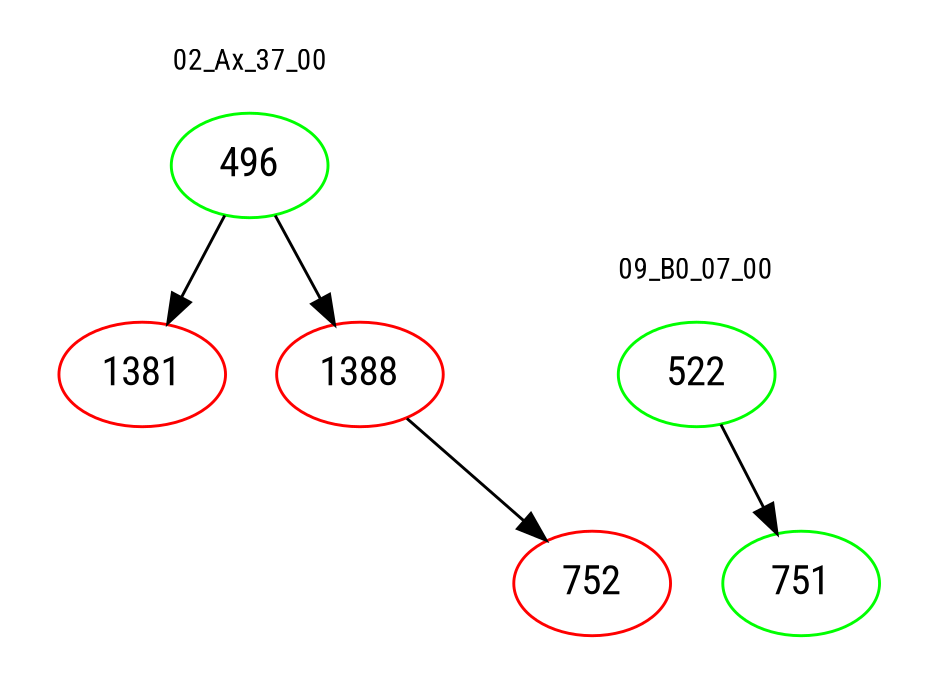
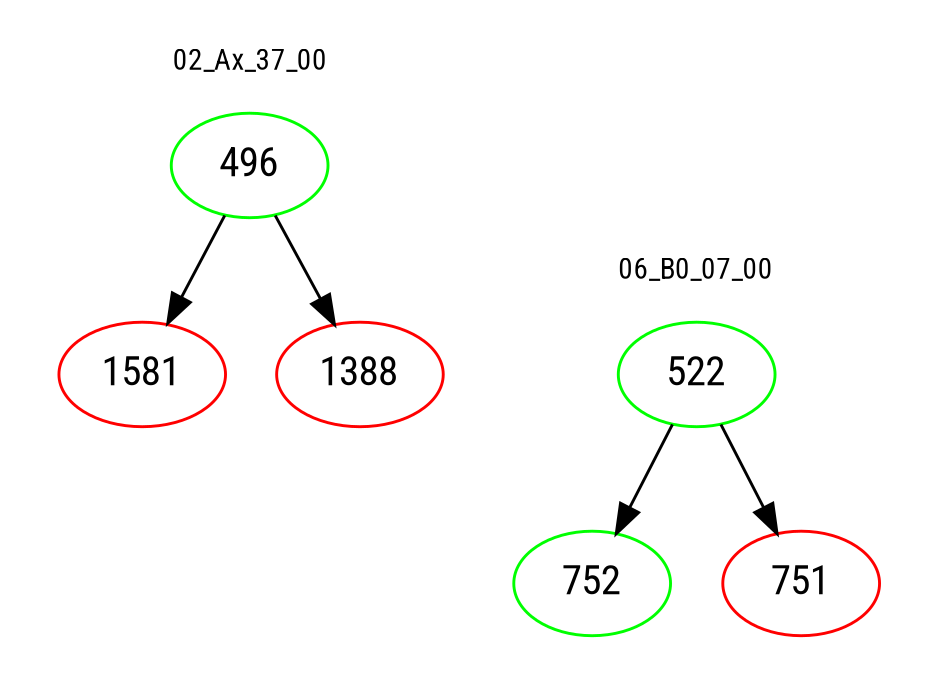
cluster "09_B0_07_00": label "09_B0_07_00" -> "06_B0_07_00"
node "1381": label "1381" -> "1581"
edge "1388" -> "752": now "522" -> "752"
node "752": color red -> green
node "751": color green -> red
